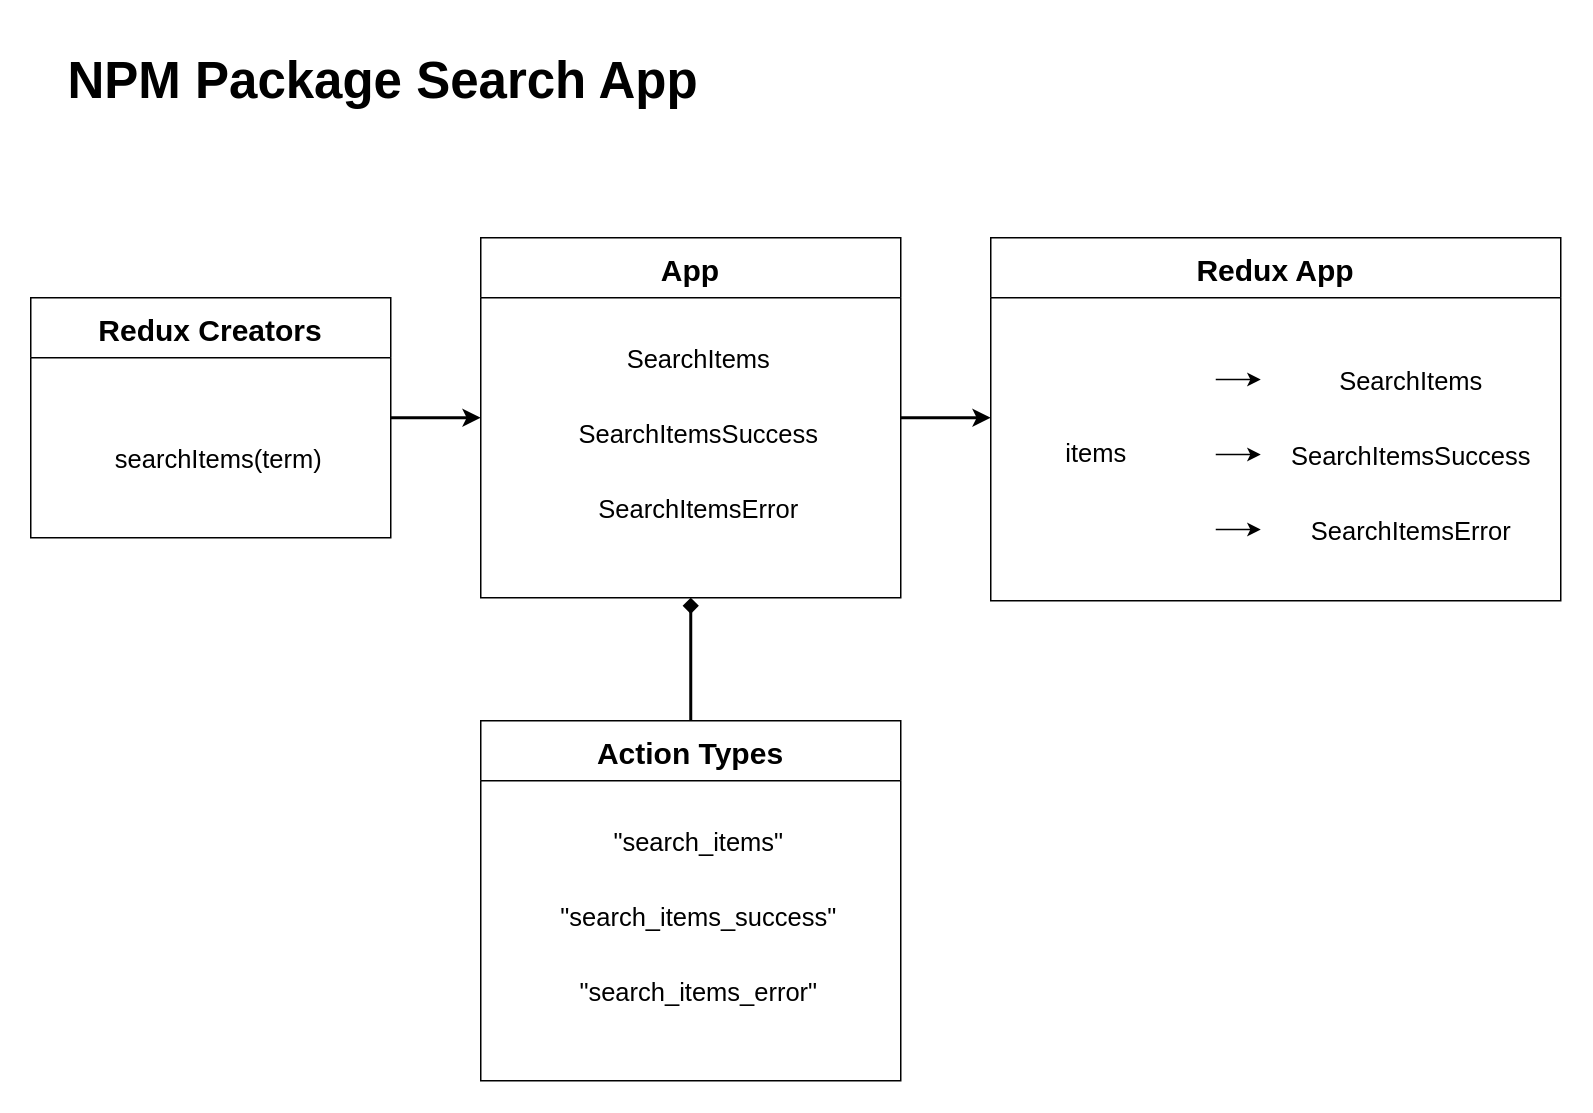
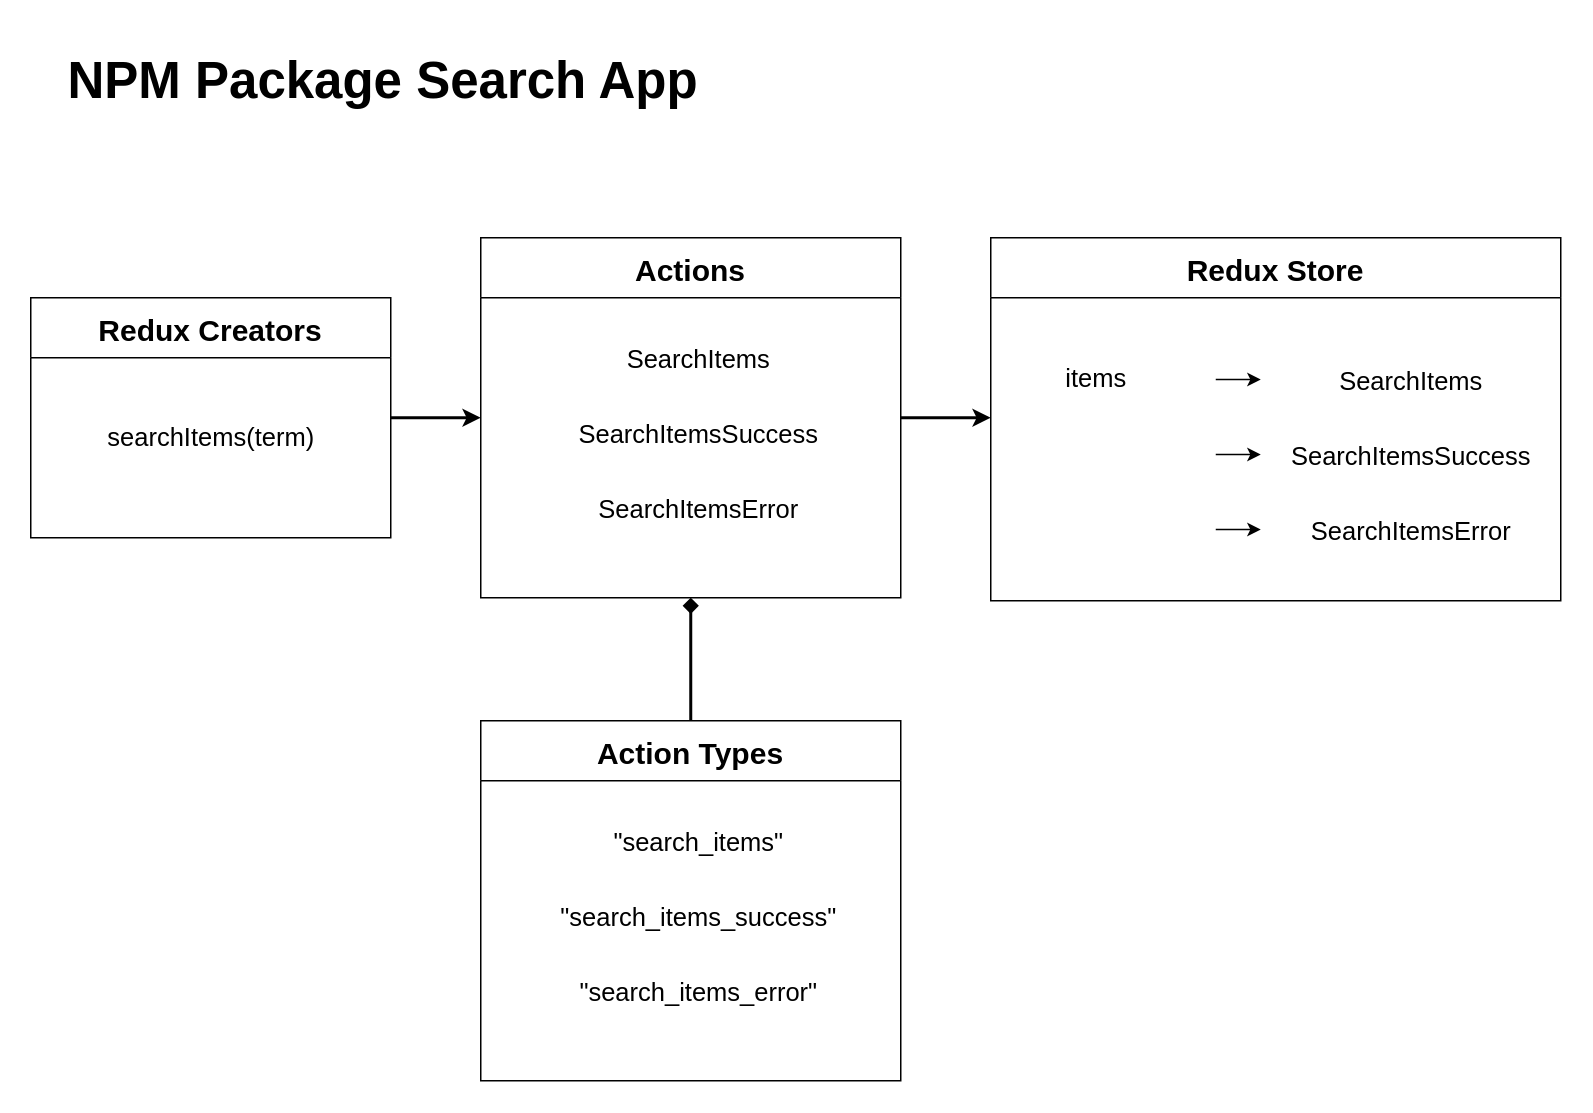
node "App": label "App" -> "Actions"
node "Redux App": label "Redux App" -> "Redux Store"
node "items": moved (1096, 455) -> (1096, 380)
node "searchItems(term)": moved (218, 458) -> (211, 436)
